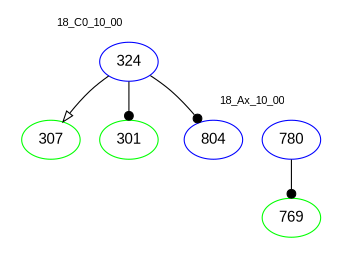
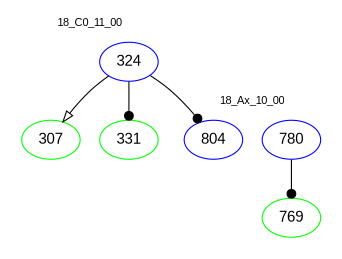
cluster "18_C0_10_00": label "18_C0_10_00" -> "18_C0_11_00"
node "301": label "301" -> "331"
